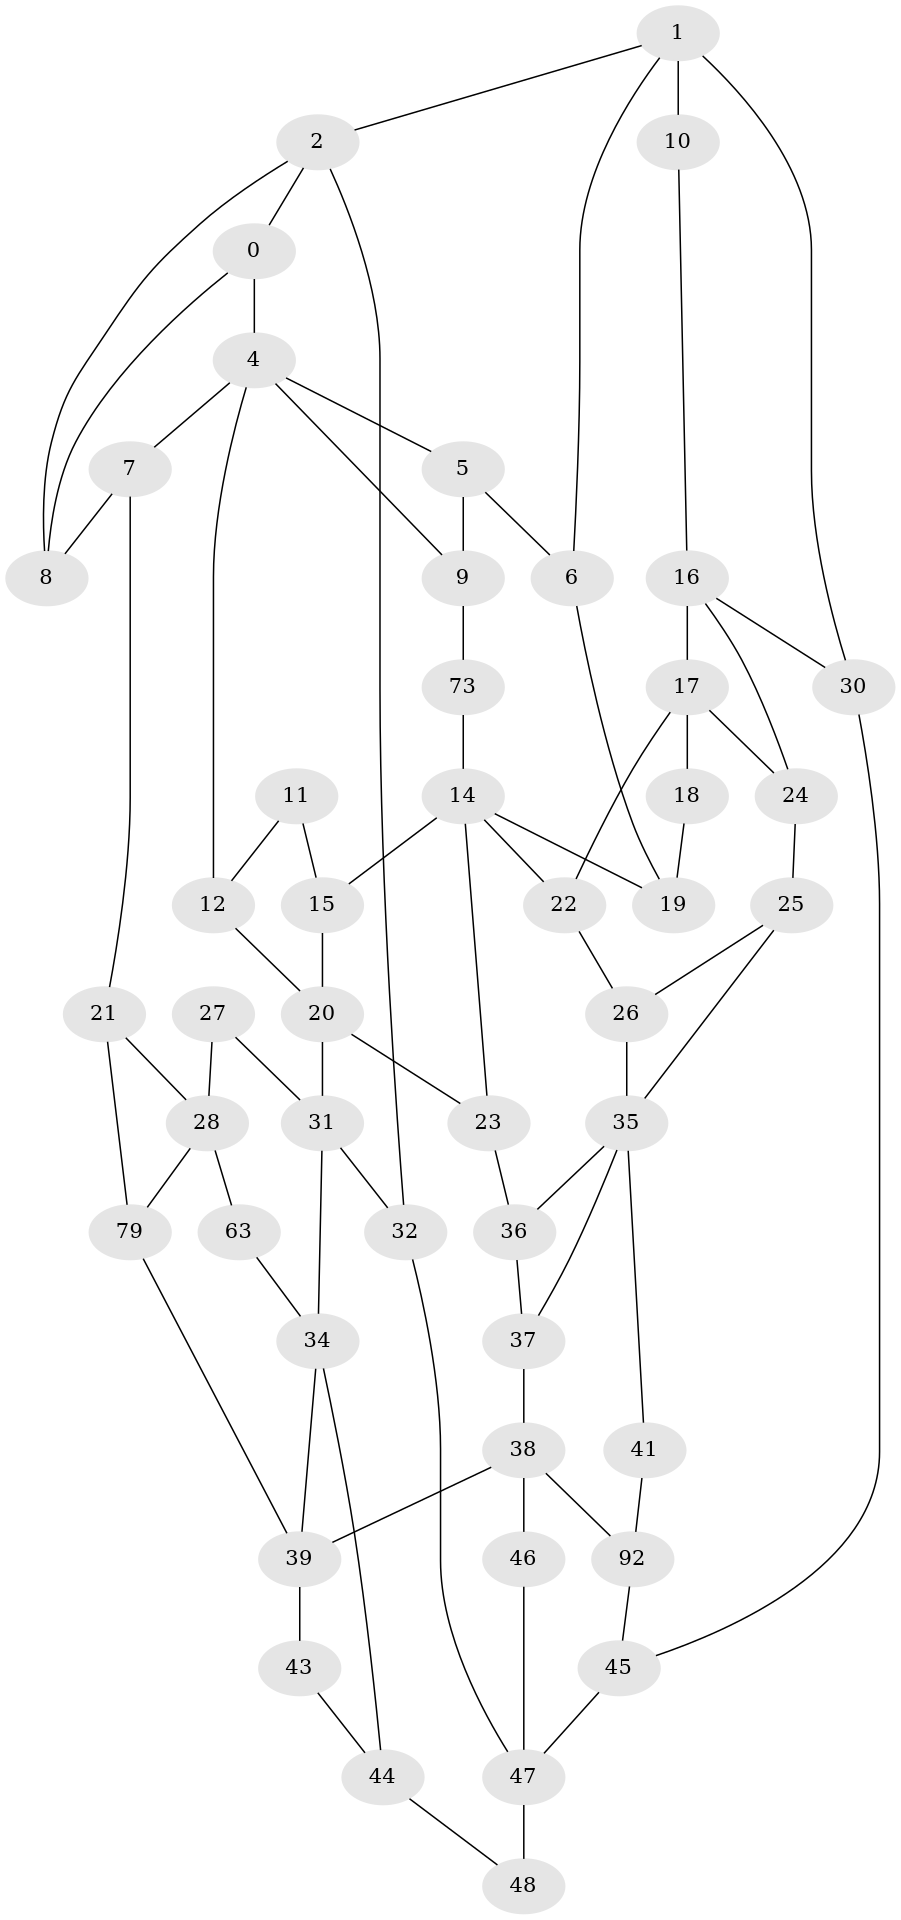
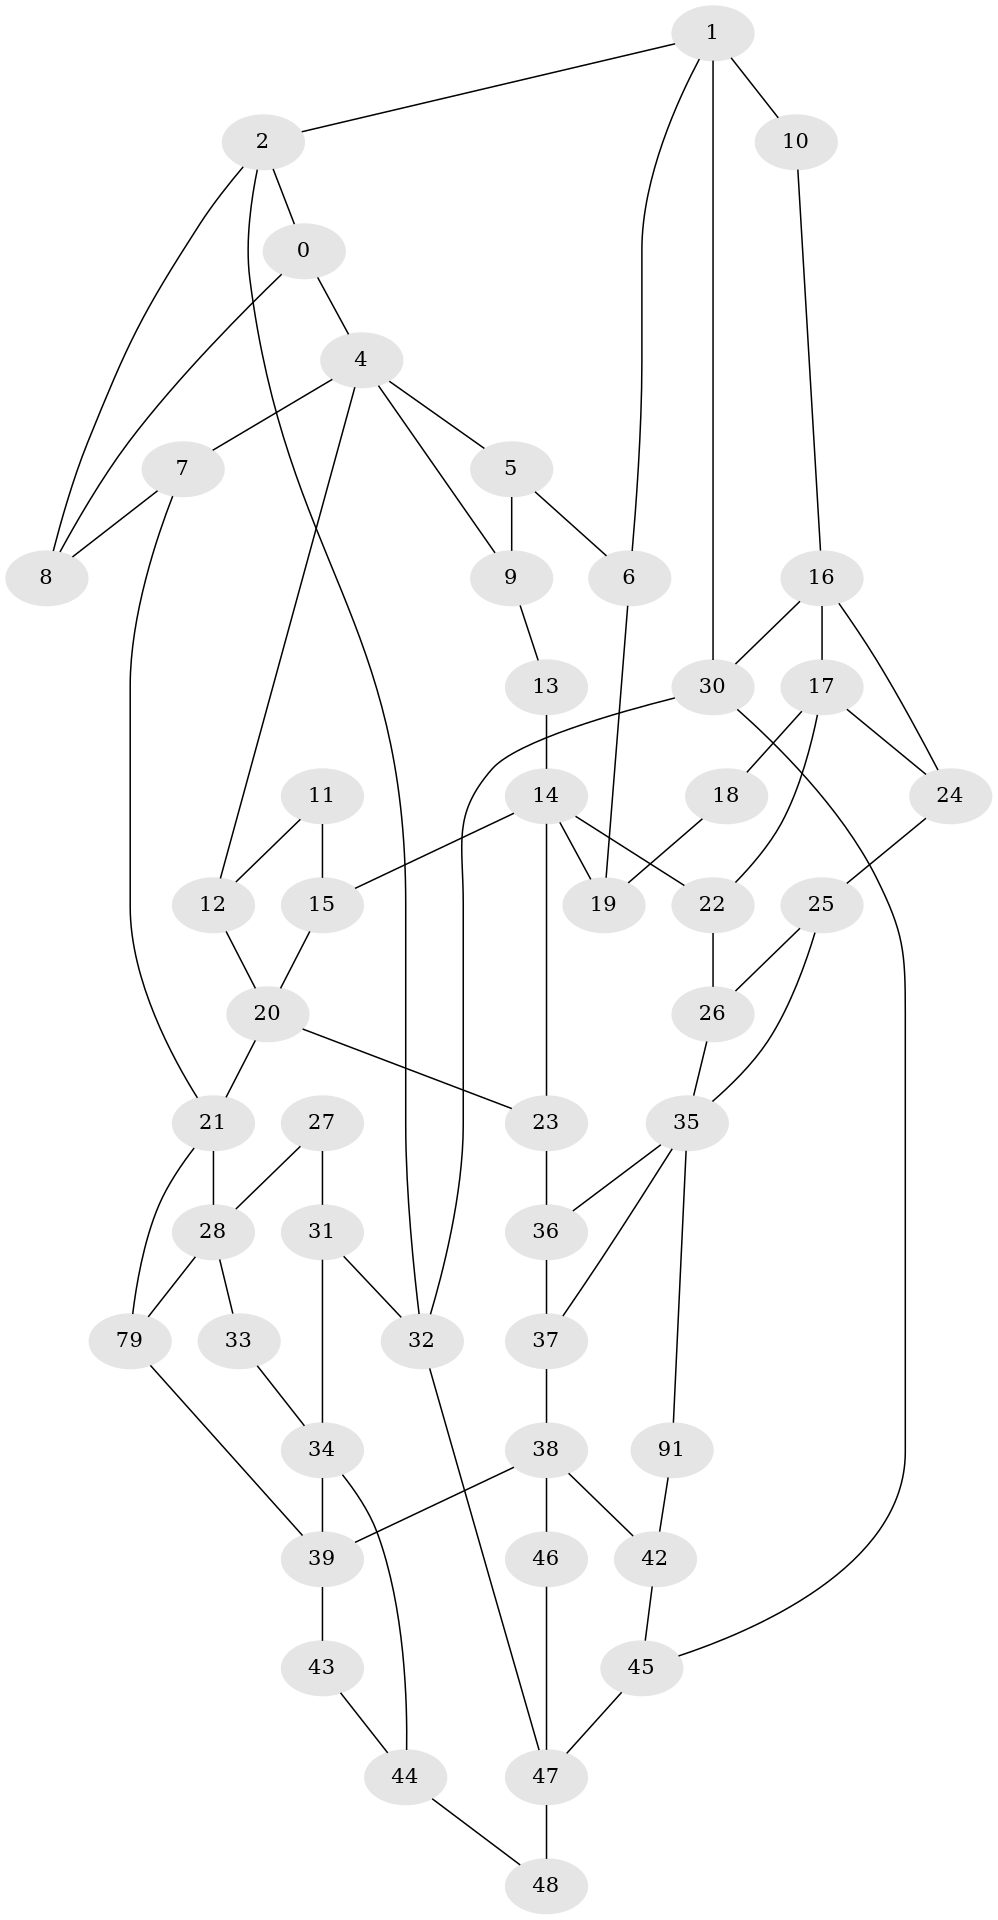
node "73": label "73" -> "13"
edge "30" -- "32": added
edge "20" -- "31": now "20" -- "21"
node "63": label "63" -> "33"
node "41": label "41" -> "91"
node "92": label "92" -> "42"
